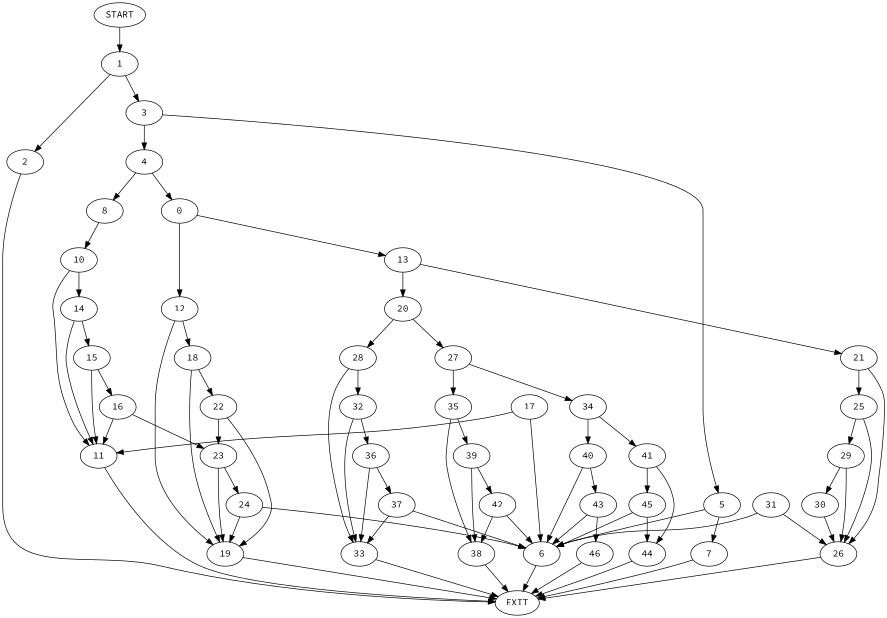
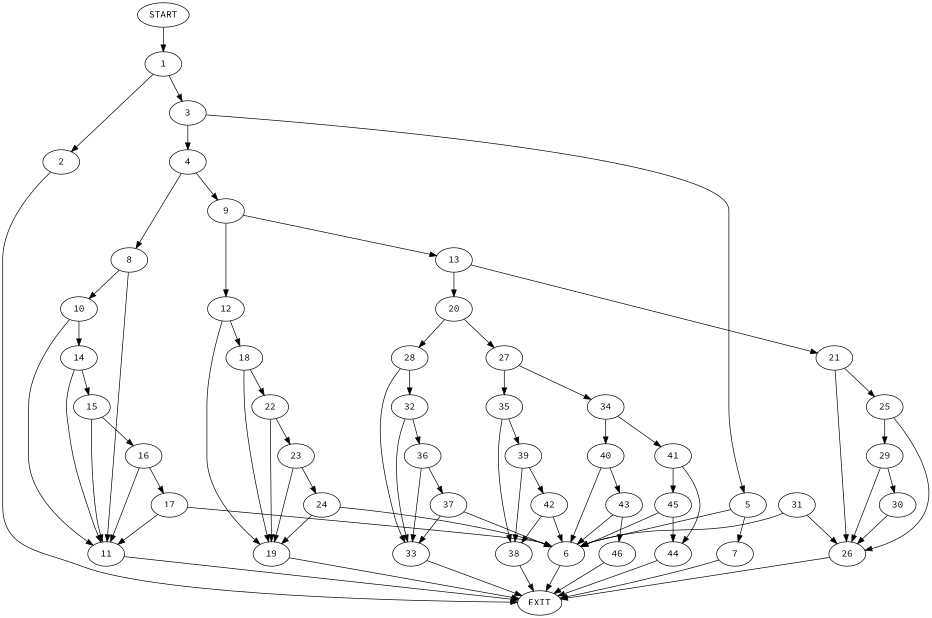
node "0": label "0" -> "9"
edge "8" -> "11": added
edge "16" -> "23": now "16" -> "17"
